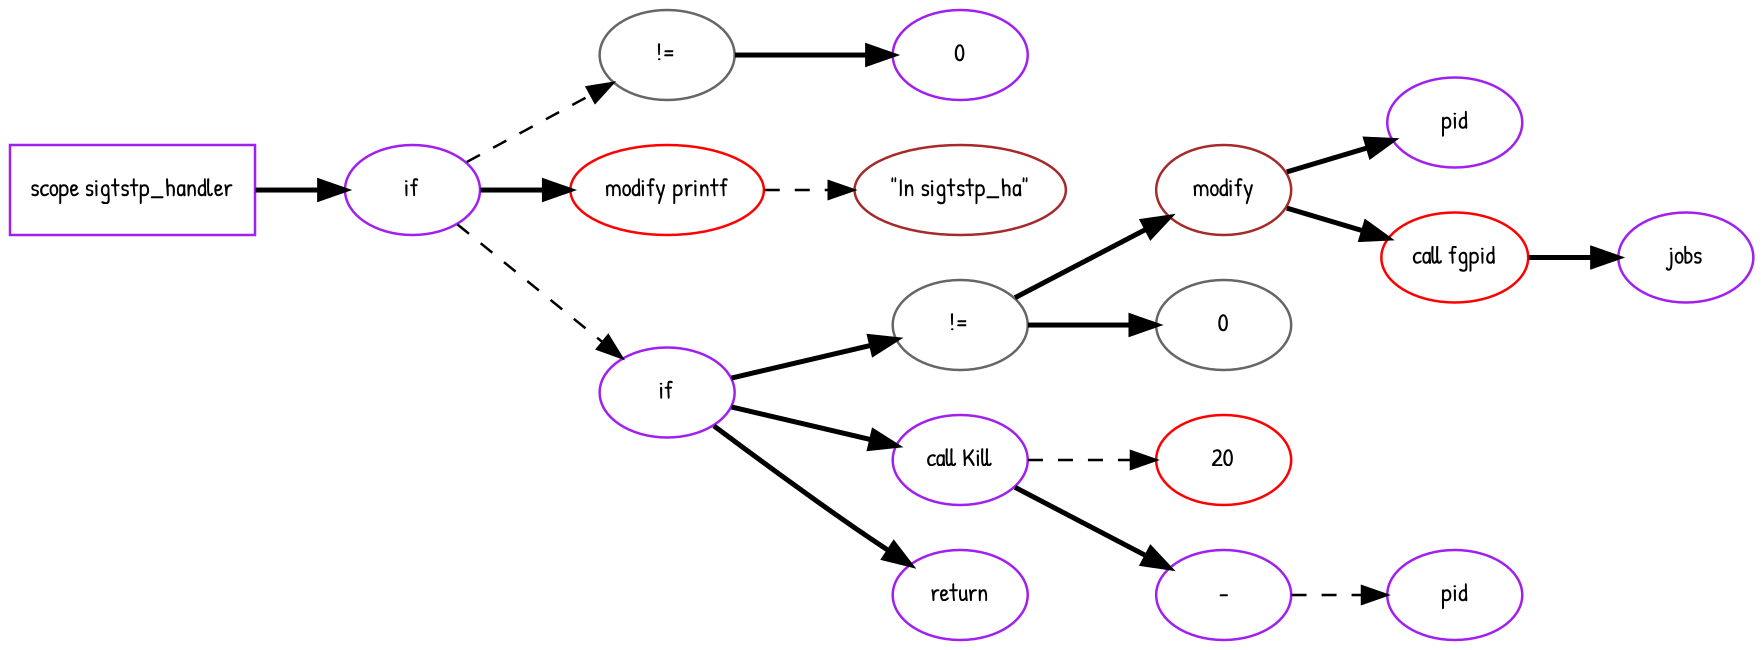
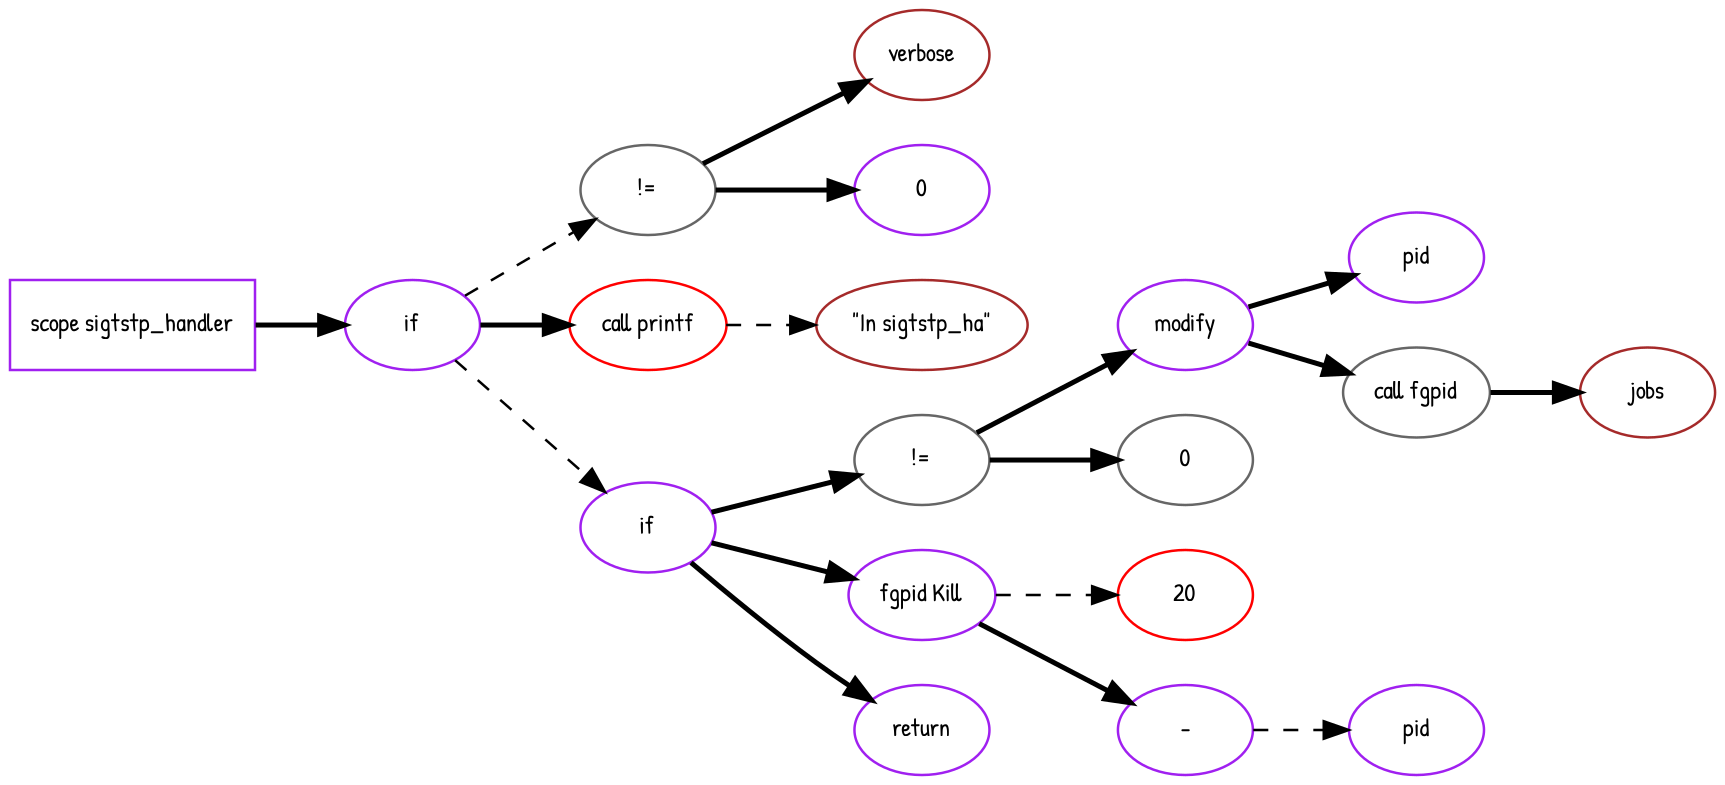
node "verbose": added
node "modify printf": label "modify printf" -> "call printf"
node "modify": color brown -> purple
node "call fgpid": color red -> gray40
node "jobs": color purple -> brown
node "call Kill": label "call Kill" -> "fgpid Kill"
